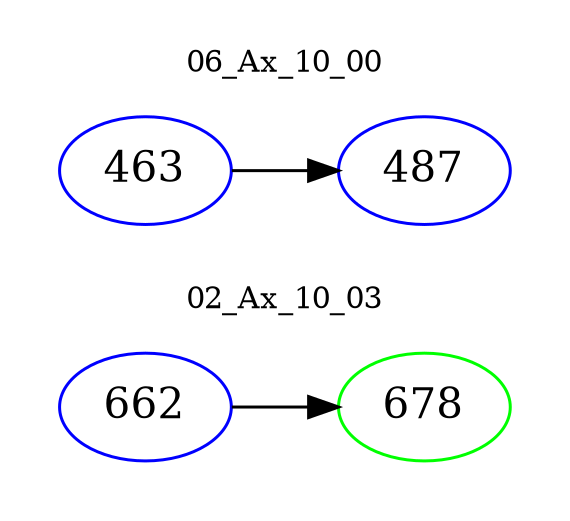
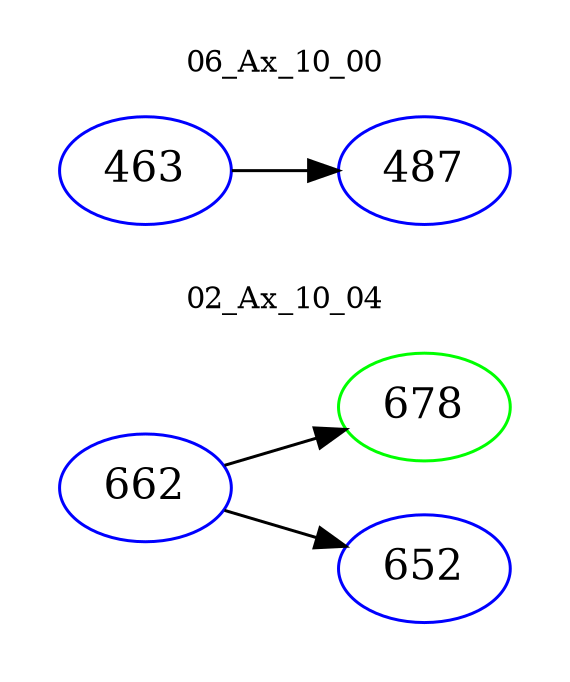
cluster "02_Ax_10_03": label "02_Ax_10_03" -> "02_Ax_10_04"
node "652": added
